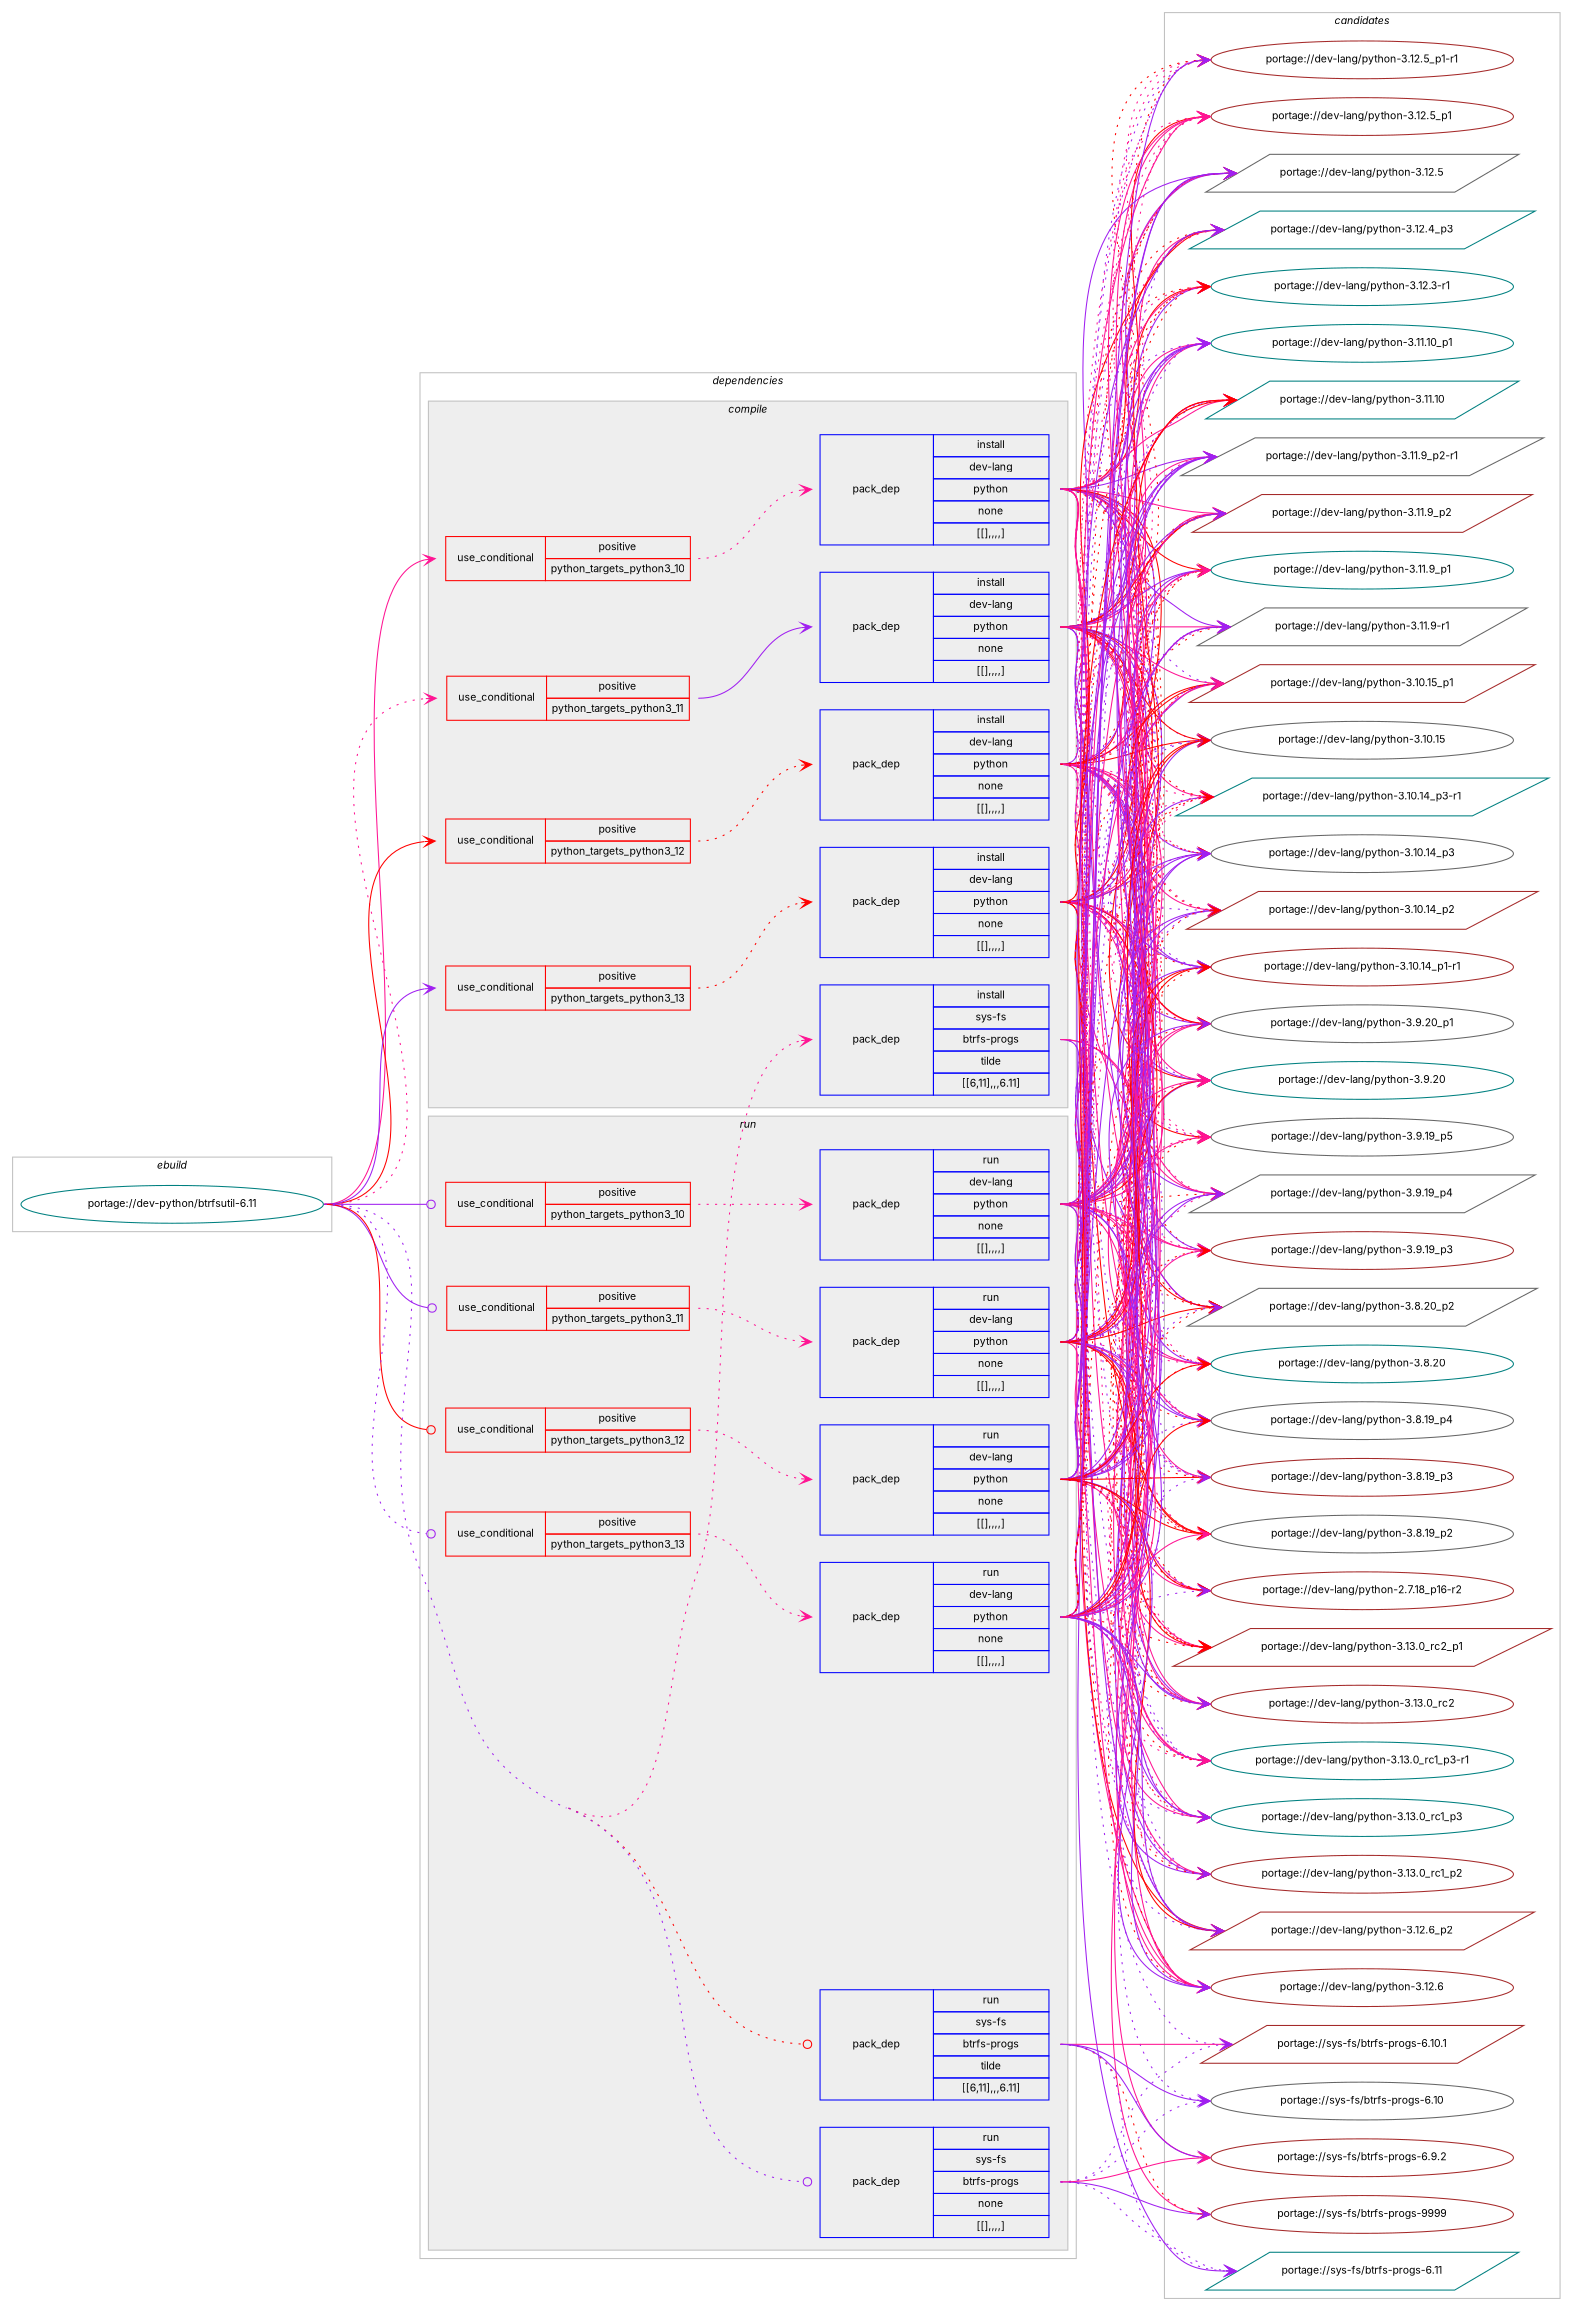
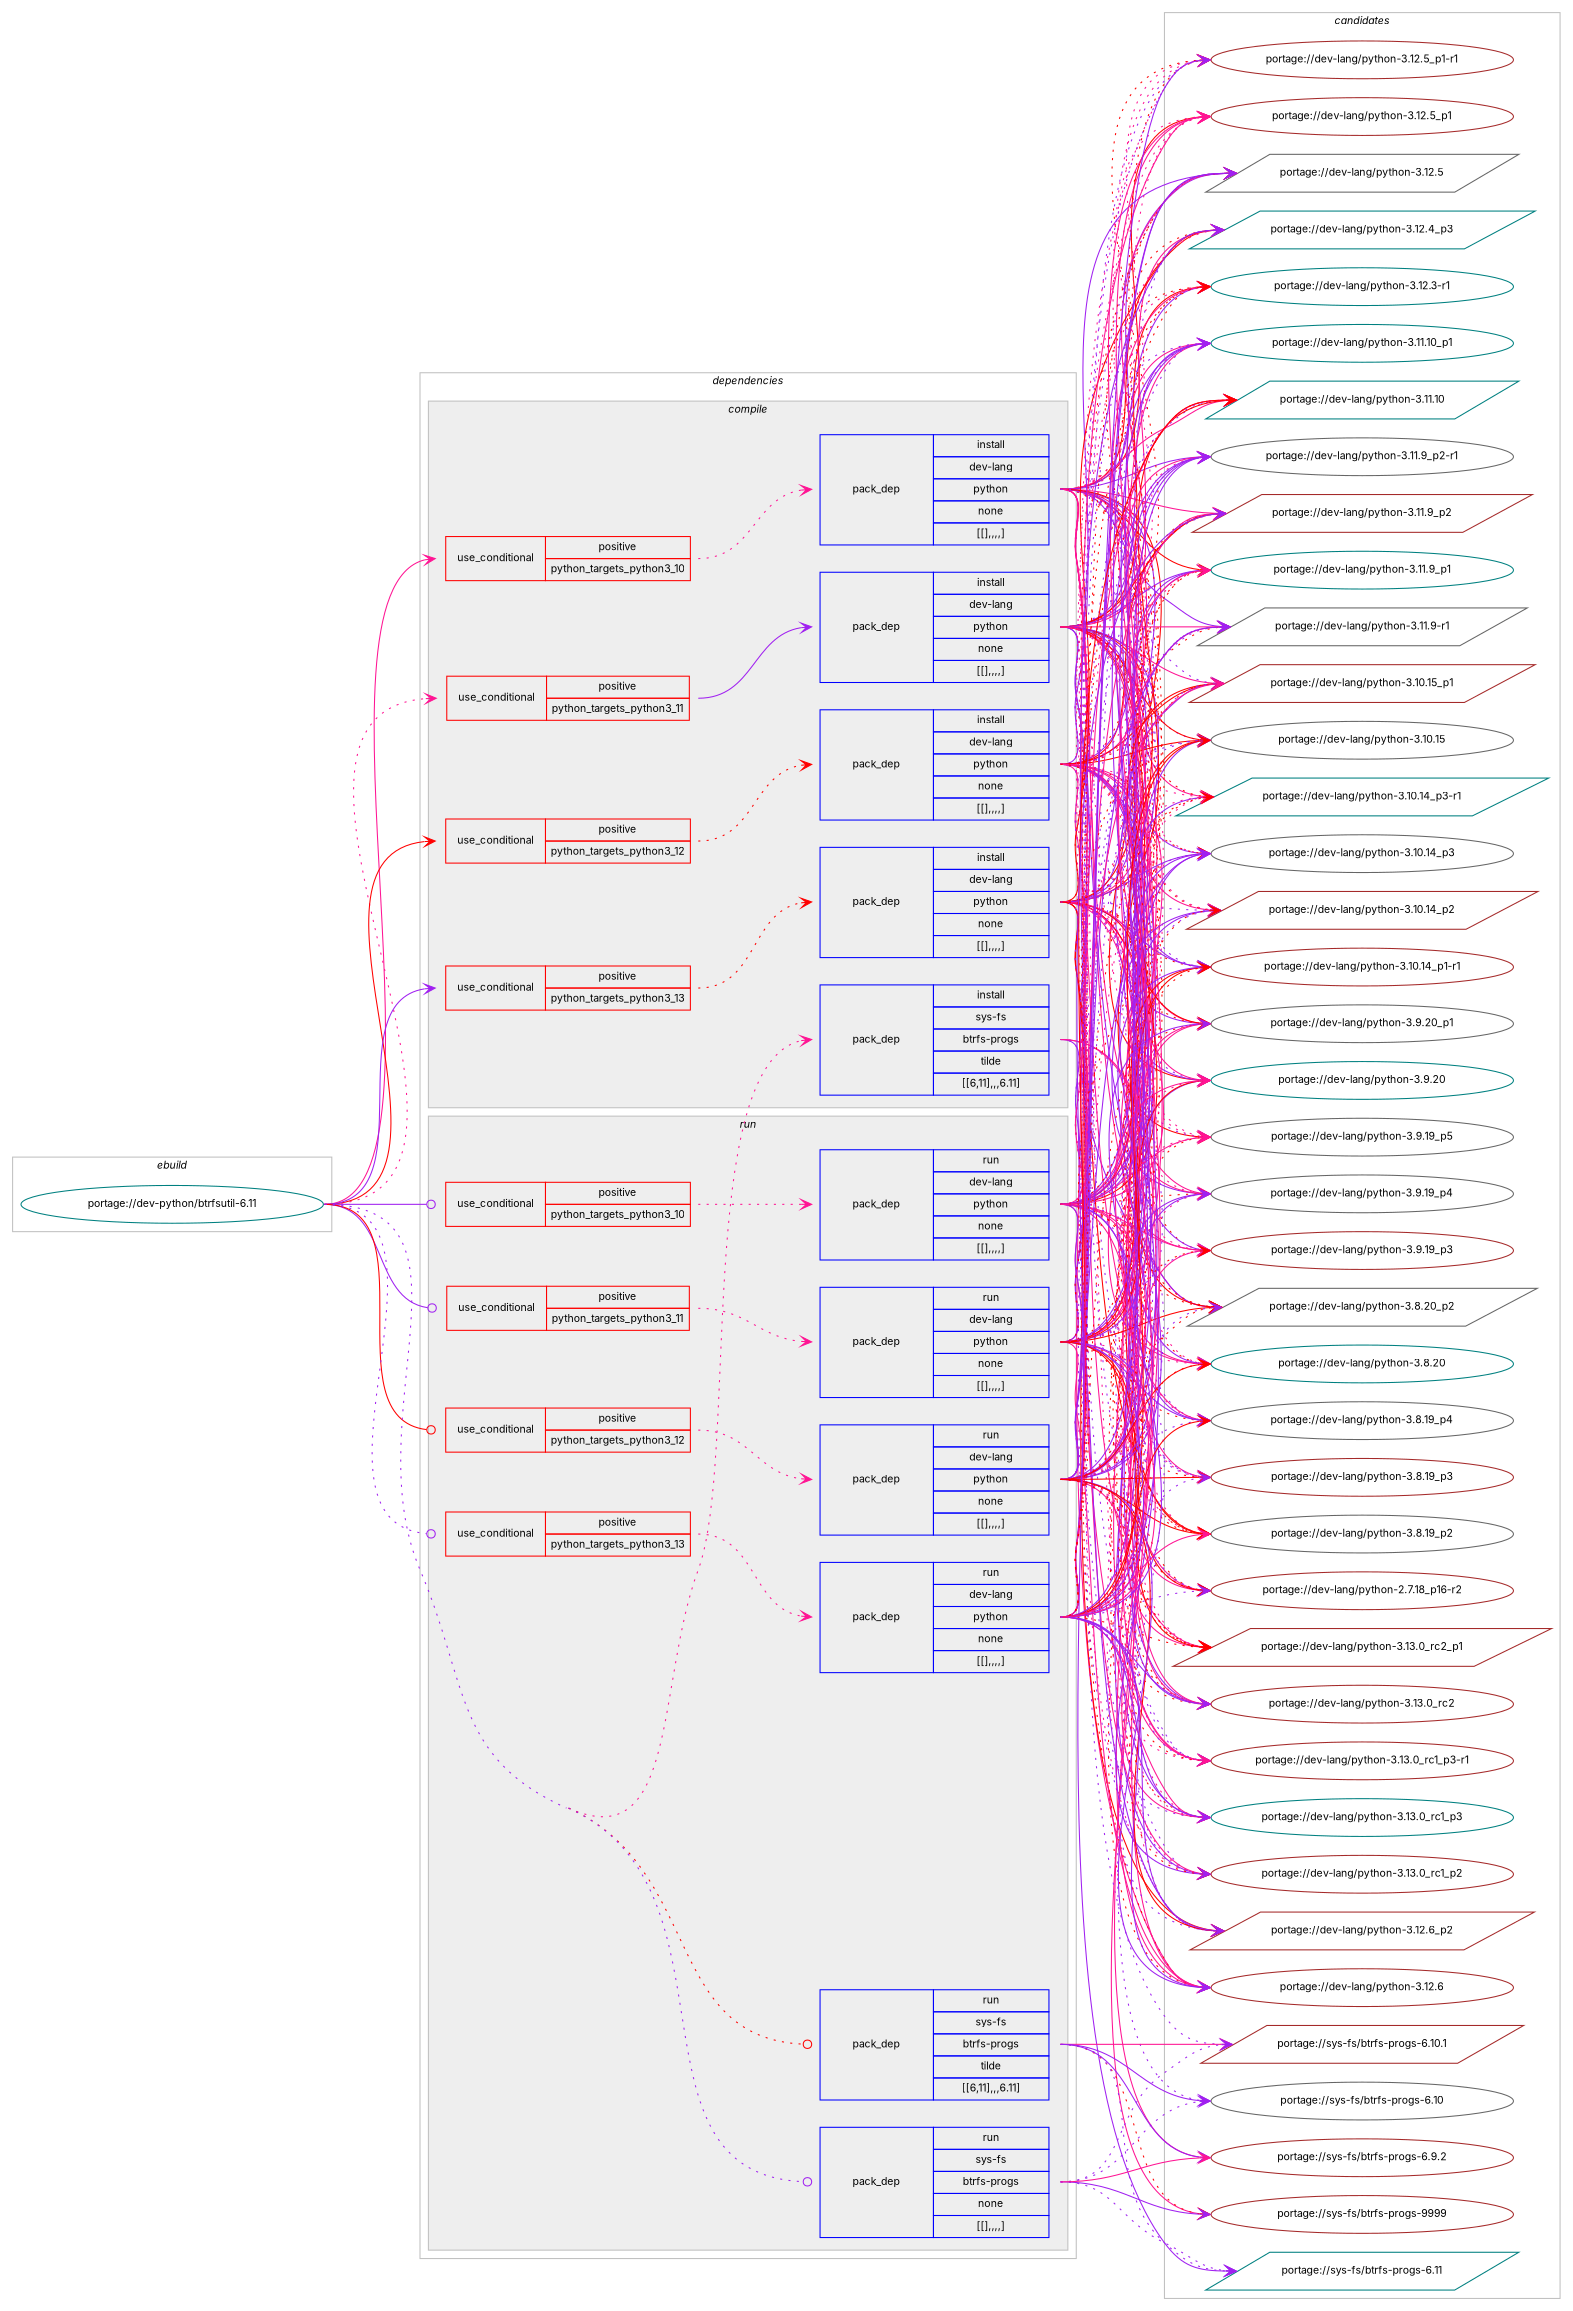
node "portage://dev-lang/python-3.11.9_p2-r1": shape parallelogram -> ellipse
node "portage://dev-lang/python-3.9.19_p4": shape parallelogram -> ellipse
node "portage://dev-lang/python-3.13.0_rc1_p3-r1": color teal -> brown
